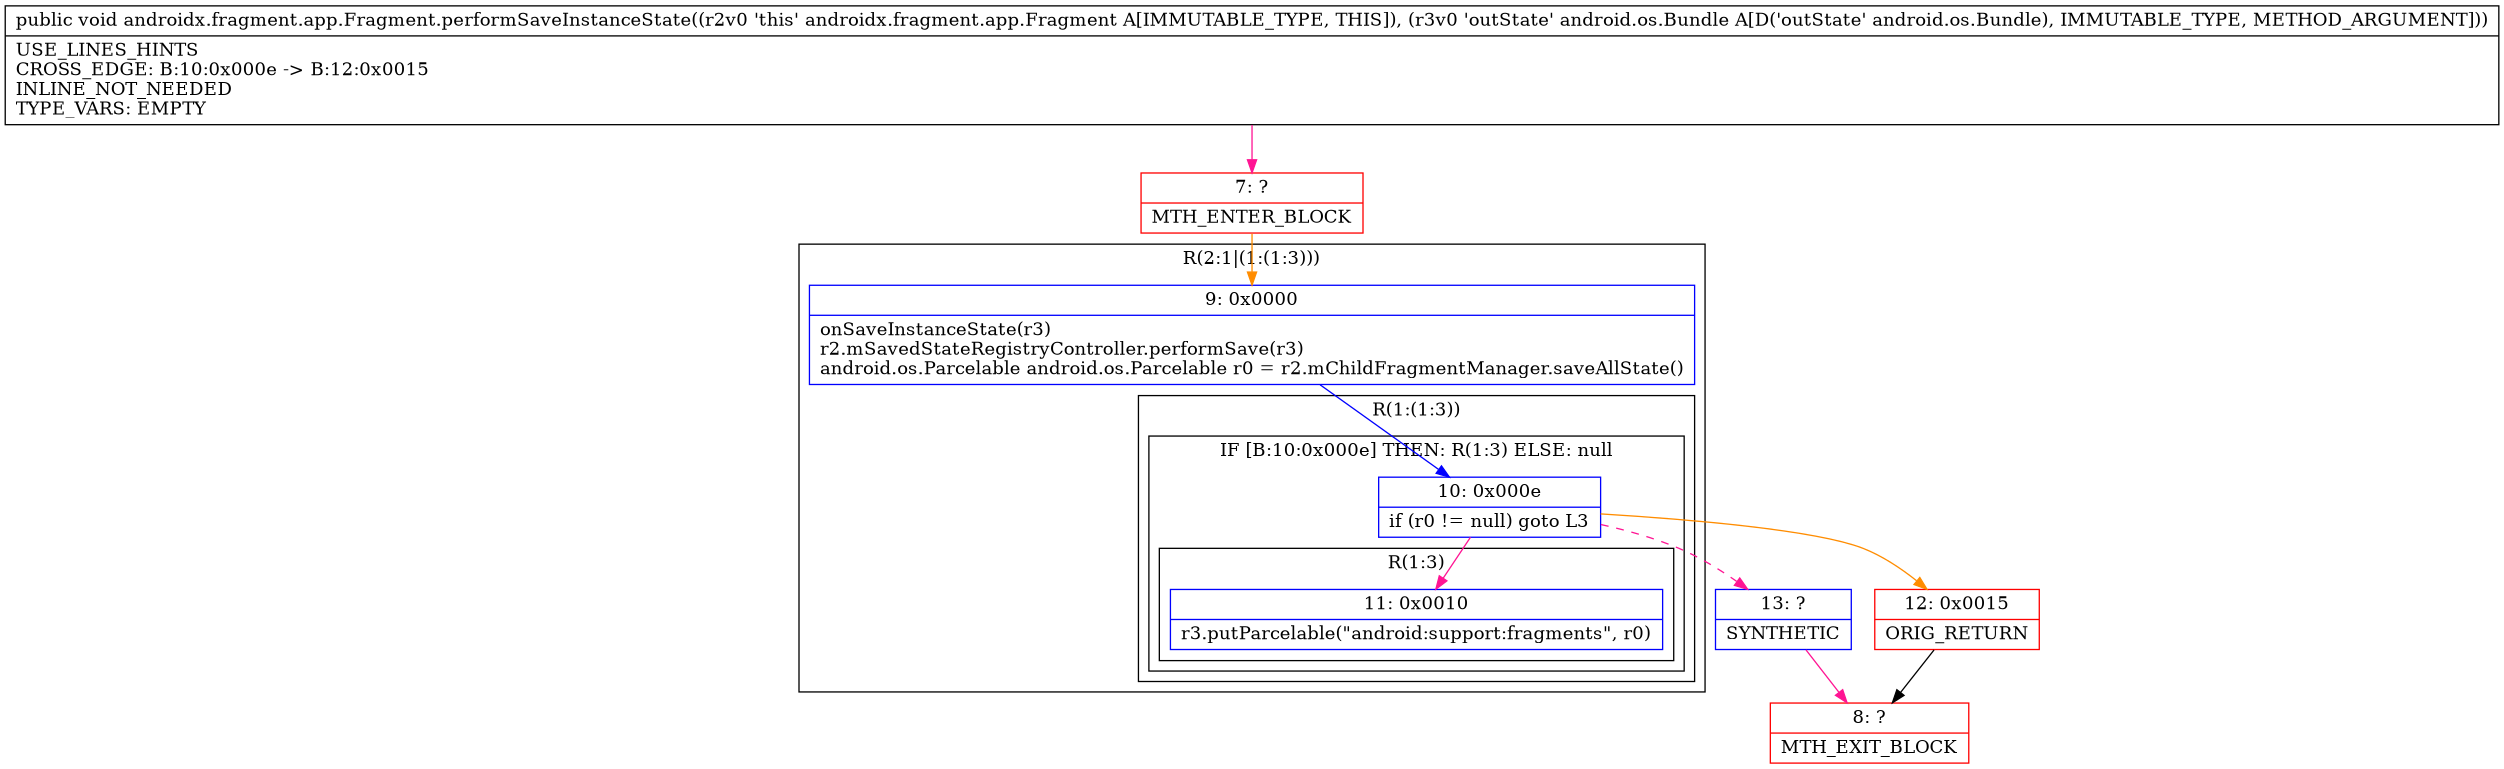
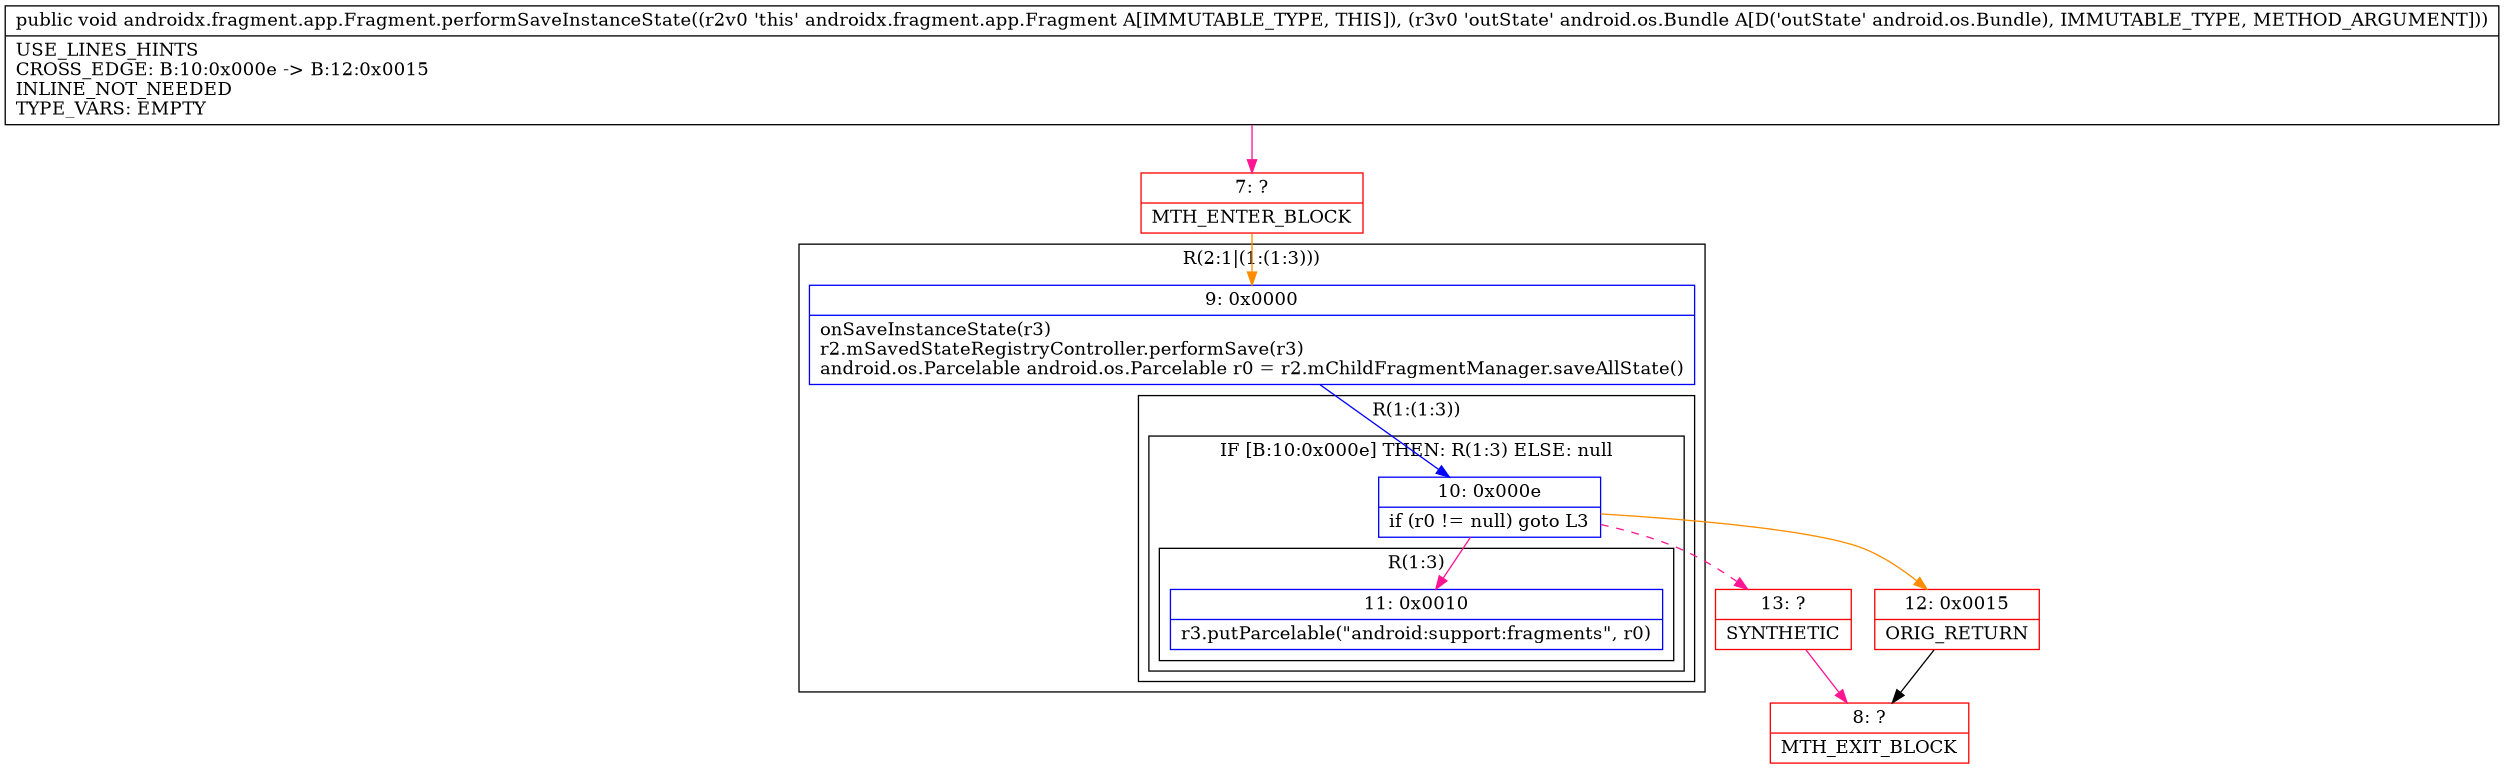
node "13: ?": color blue -> red
